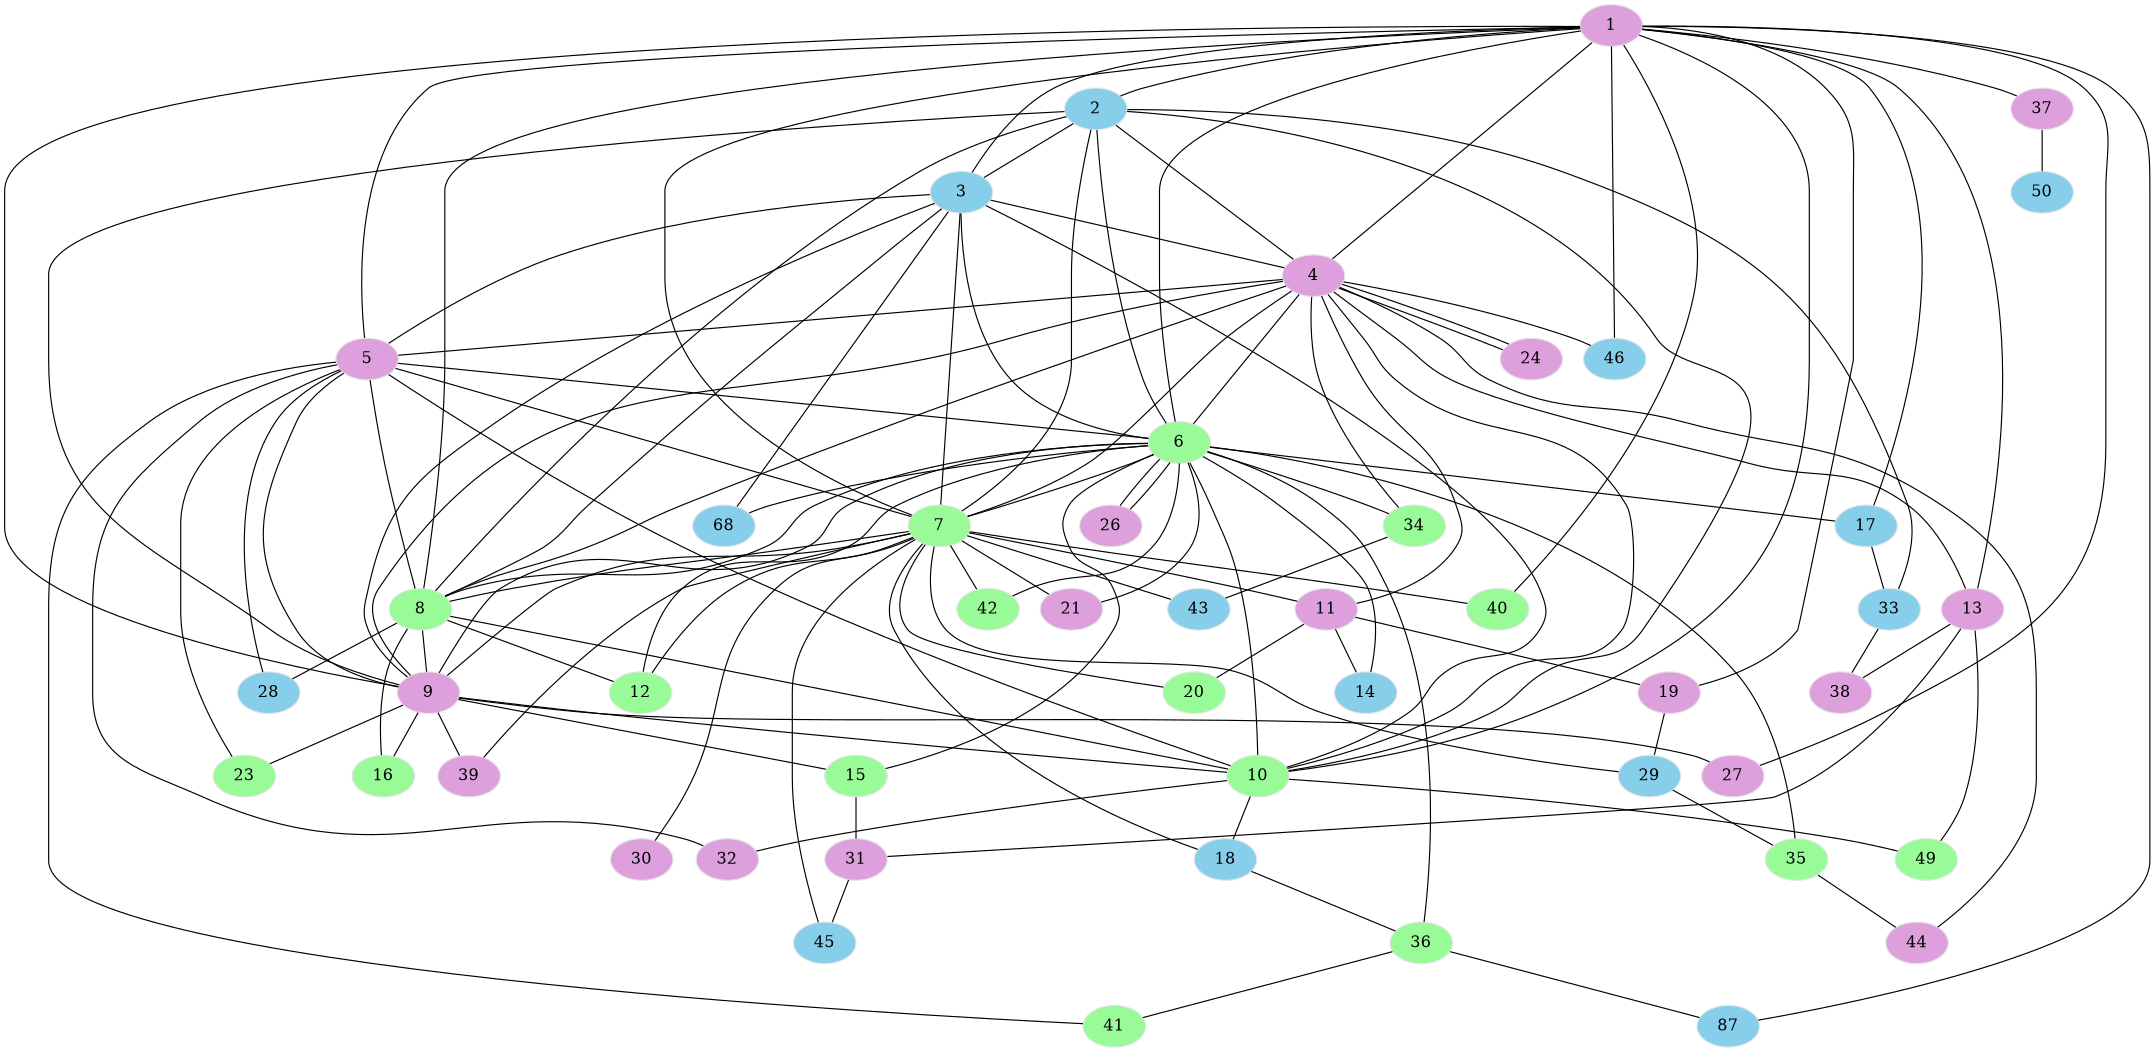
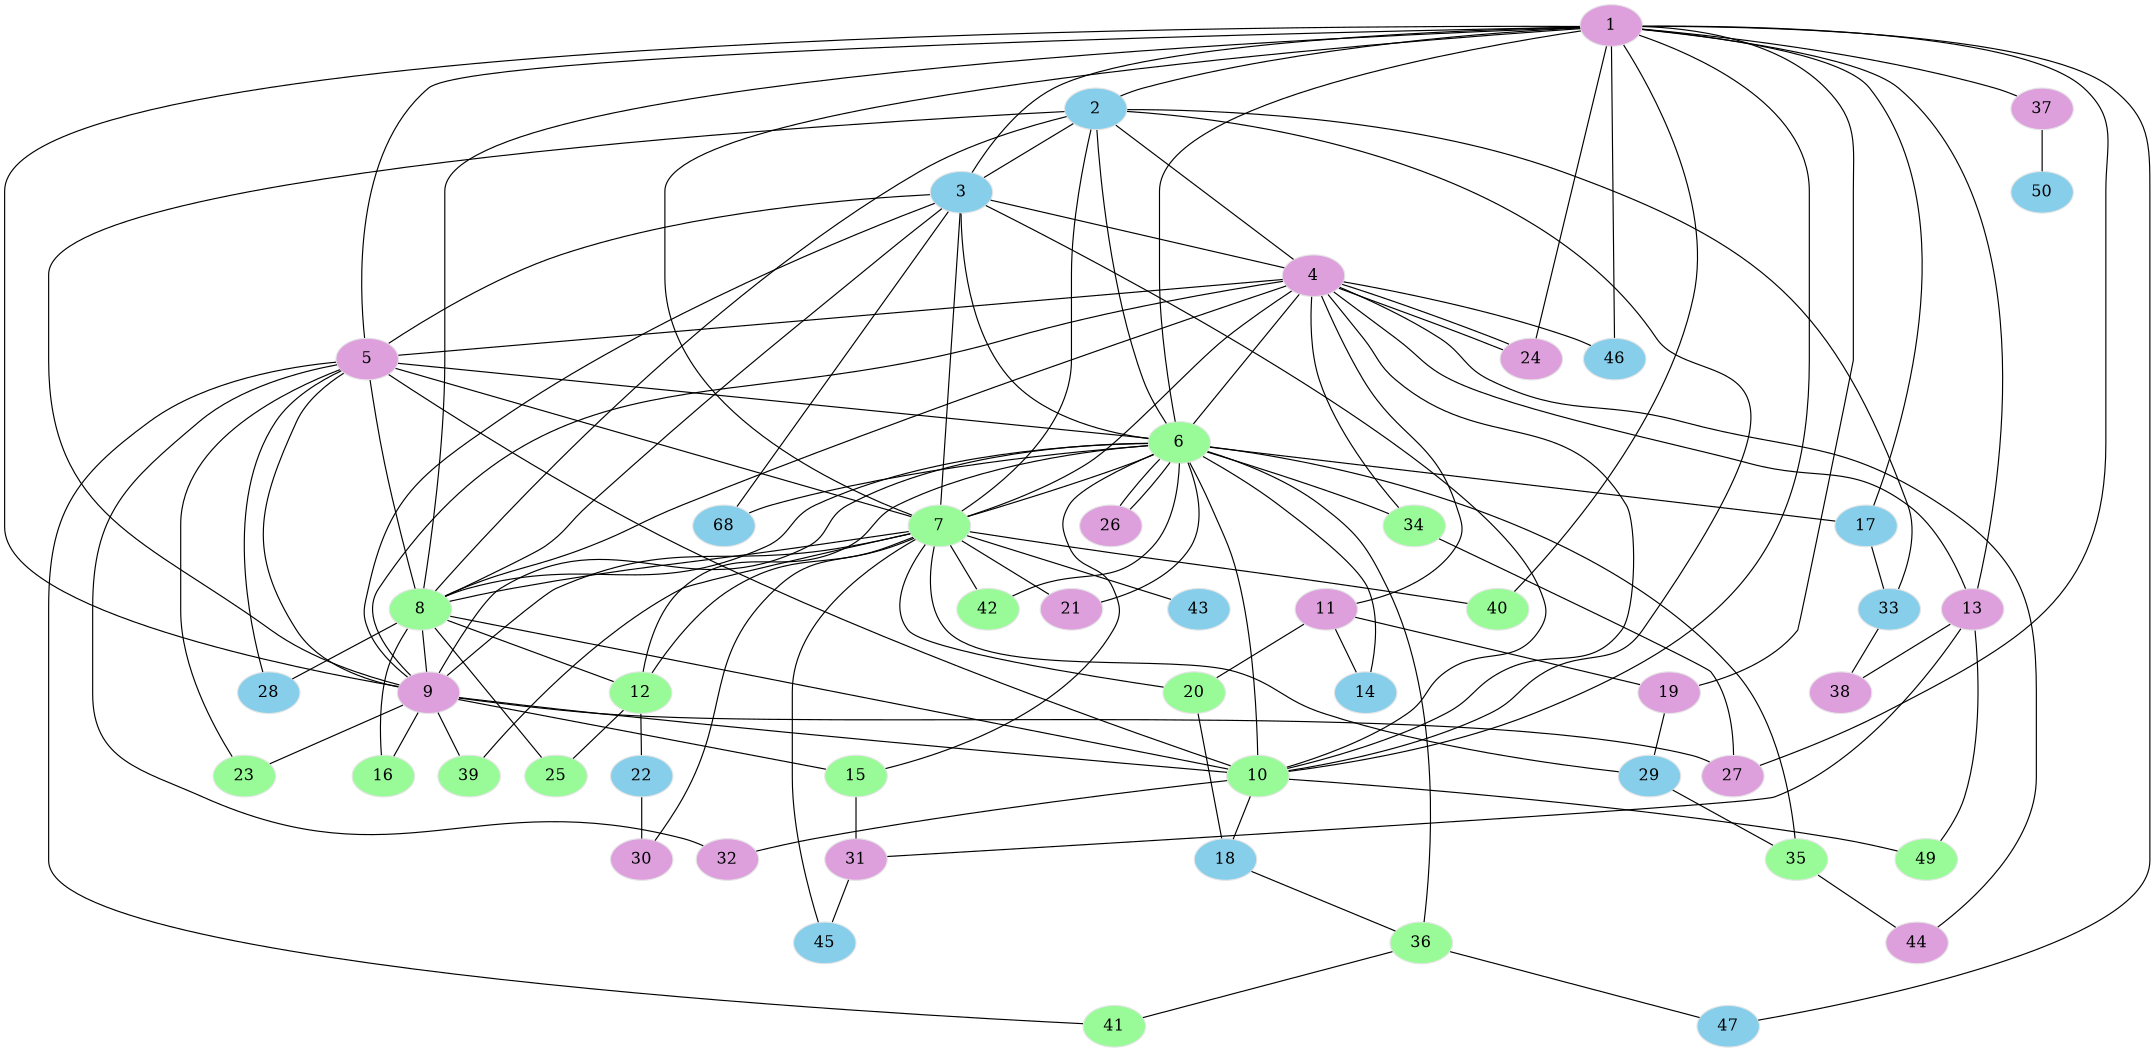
edge "1" -- "4": now "1" -- "24"
edge "7" -- "11": removed
edge "34" -- "43": now "34" -- "27"
edge "7" -- "18": now "20" -- "18"
node "39": fillcolor plum -> palegreen
node "25": added
node "22": added
node "87": label "87" -> "47"
